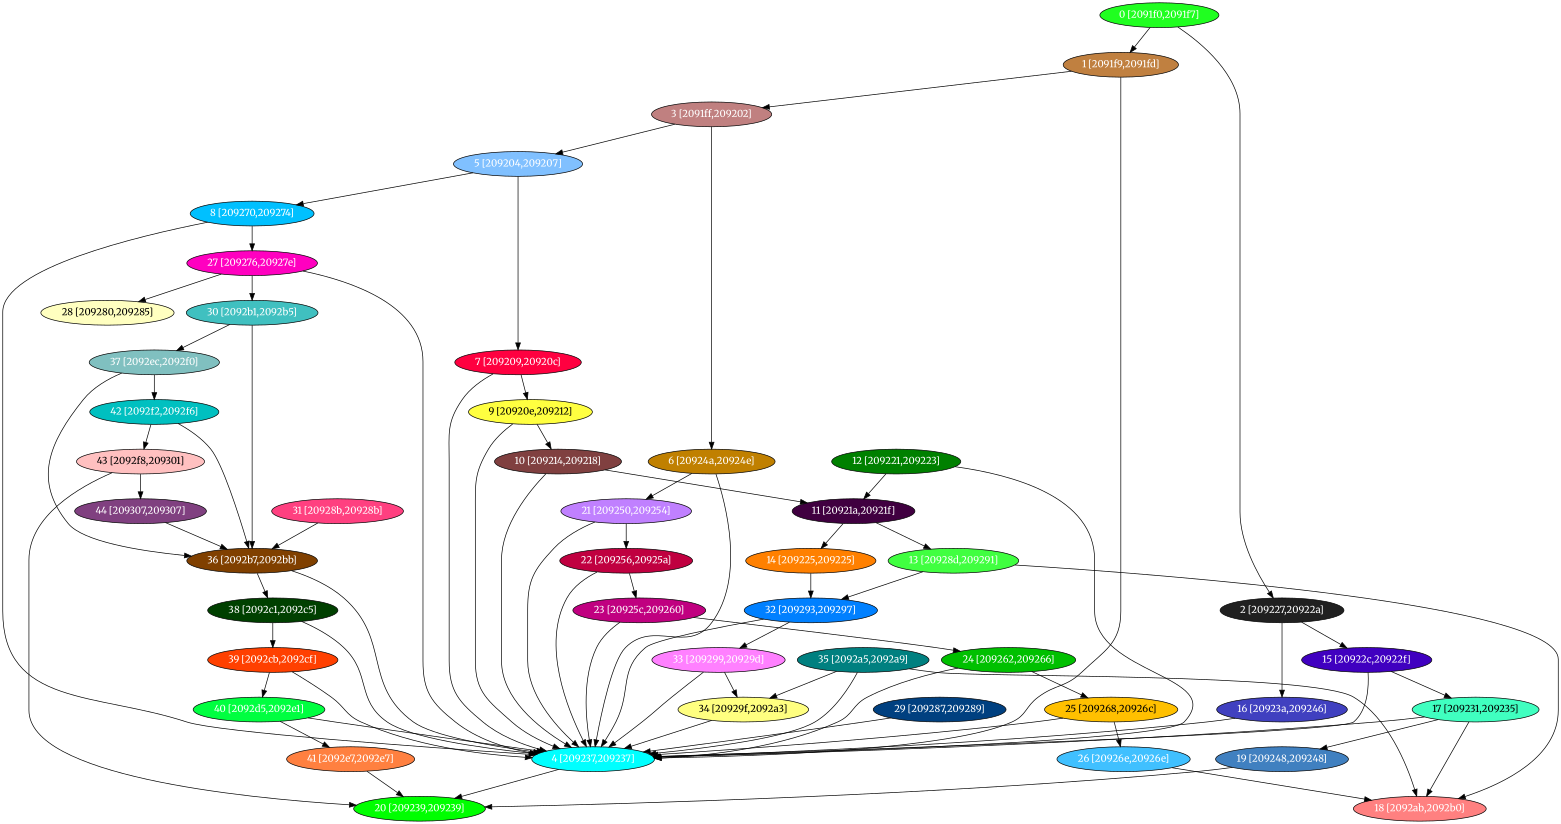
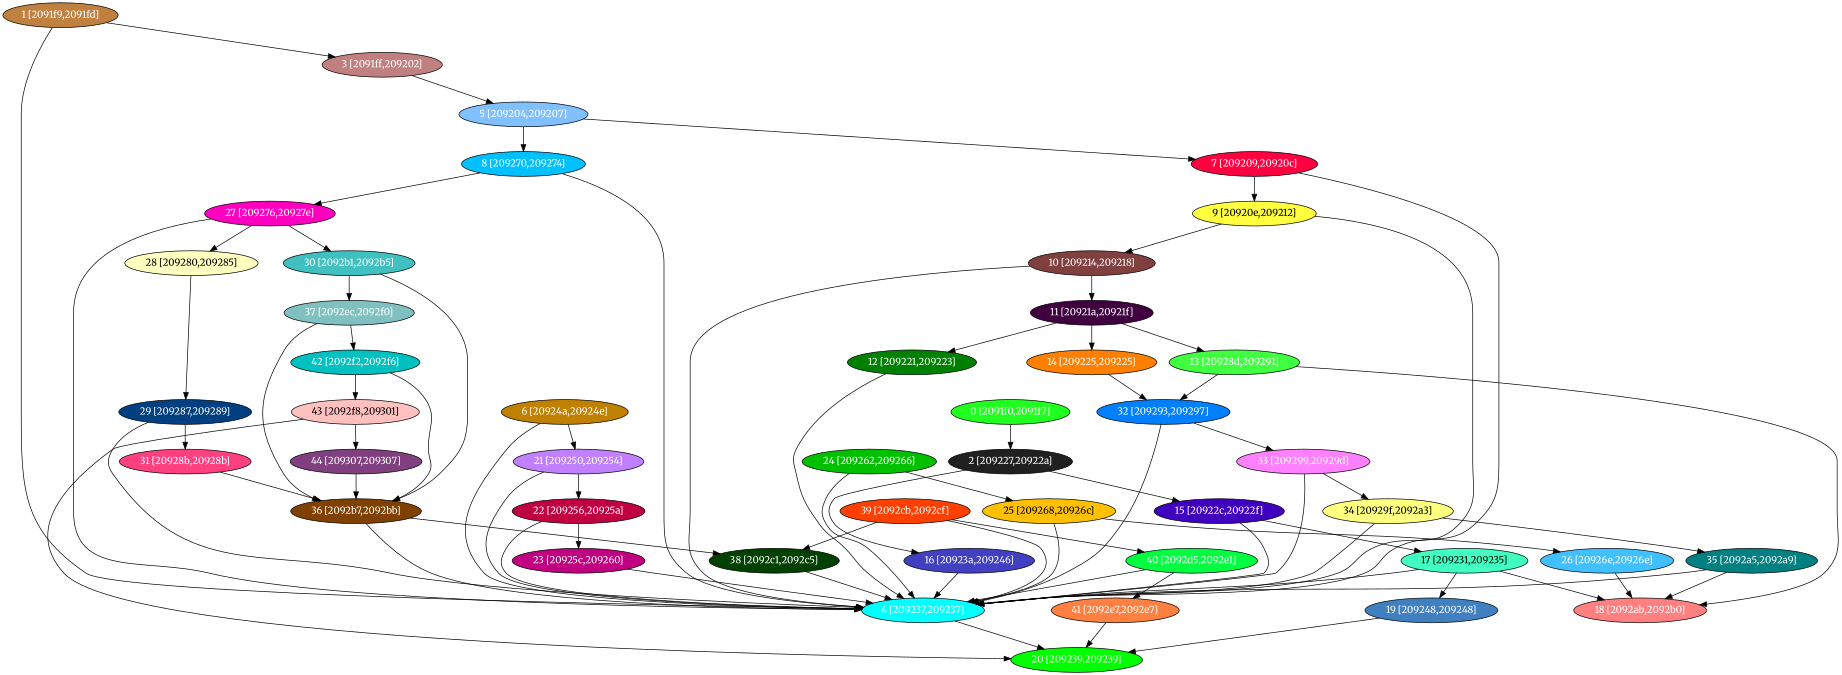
edge "0 [2091f0,2091f7]" -> "1 [2091f9,2091fd]": removed
edge "3 [2091ff,209202]" -> "6 [20924a,20924e]": removed
edge "28 [209280,209285]" -> "29 [209287,209289]": added
edge "29 [209287,209289]" -> "31 [20928b,20928b]": added
edge "12 [209221,209223]" -> "11 [20921a,20921f]": reversed
edge "38 [2092c1,2092c5]" -> "39 [2092cb,2092cf]": reversed
edge "23 [20925c,209260]" -> "24 [209262,209266]": removed
edge "35 [2092a5,2092a9]" -> "34 [20929f,2092a3]": reversed
